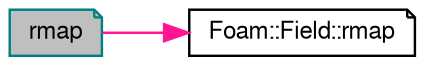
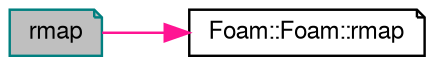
node "Foam::Field::rmap": label "Foam::Field::rmap" -> "Foam::Foam::rmap"
